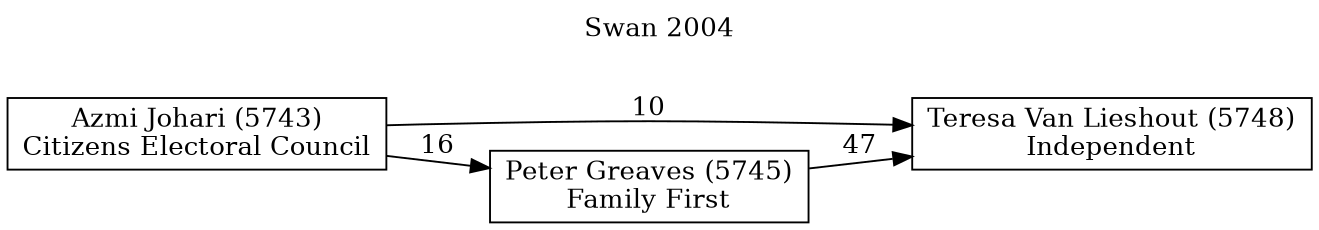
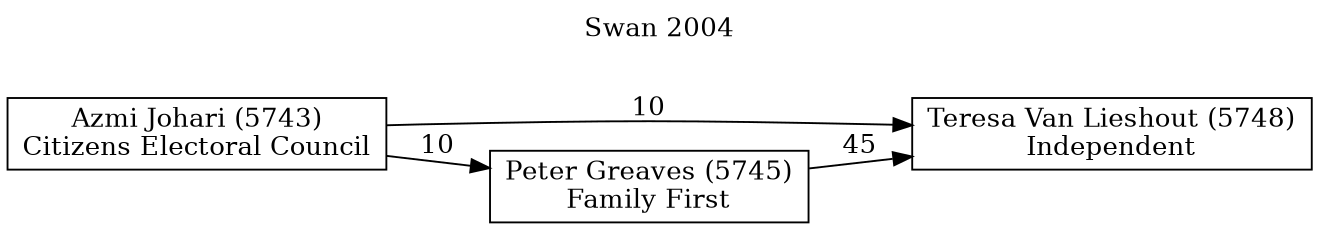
edge "Azmi Johari (5743) Citizens Electoral Council" -> "Peter Greaves (5745) Family First": label "16" -> "10"
edge "Peter Greaves (5745) Family First" -> "Teresa Van Lieshout (5748) Independent": label "47" -> "45"
